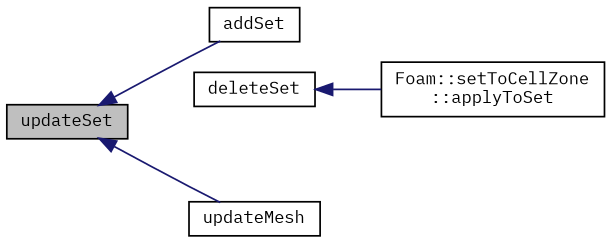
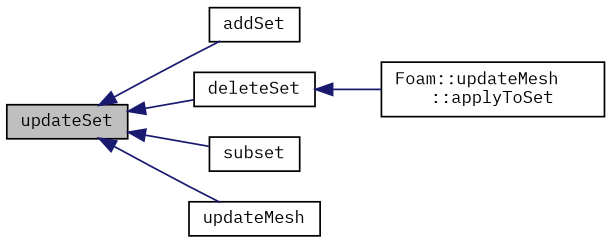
node "Foam::setToCellZone ::applyToSet": label "Foam::setToCellZone ::applyToSet" -> "Foam::updateMesh ::applyToSet"
edge "deleteSet" -> "updateSet": added
node "subset": added
